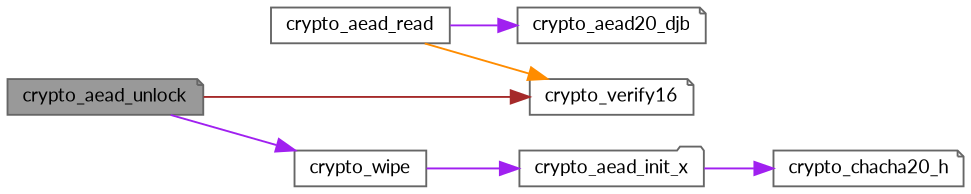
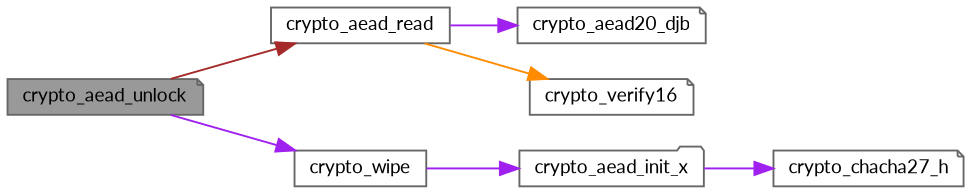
edge "crypto_aead_unlock" -> "crypto_verify16": now "crypto_aead_unlock" -> "crypto_aead_read"
node "crypto_chacha20_h": label "crypto_chacha20_h" -> "crypto_chacha27_h"
